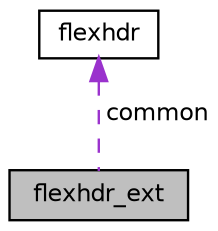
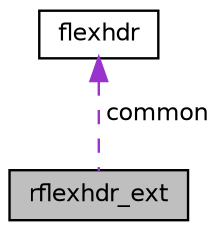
node "flexhdr_ext": label "flexhdr_ext" -> "rflexhdr_ext"
